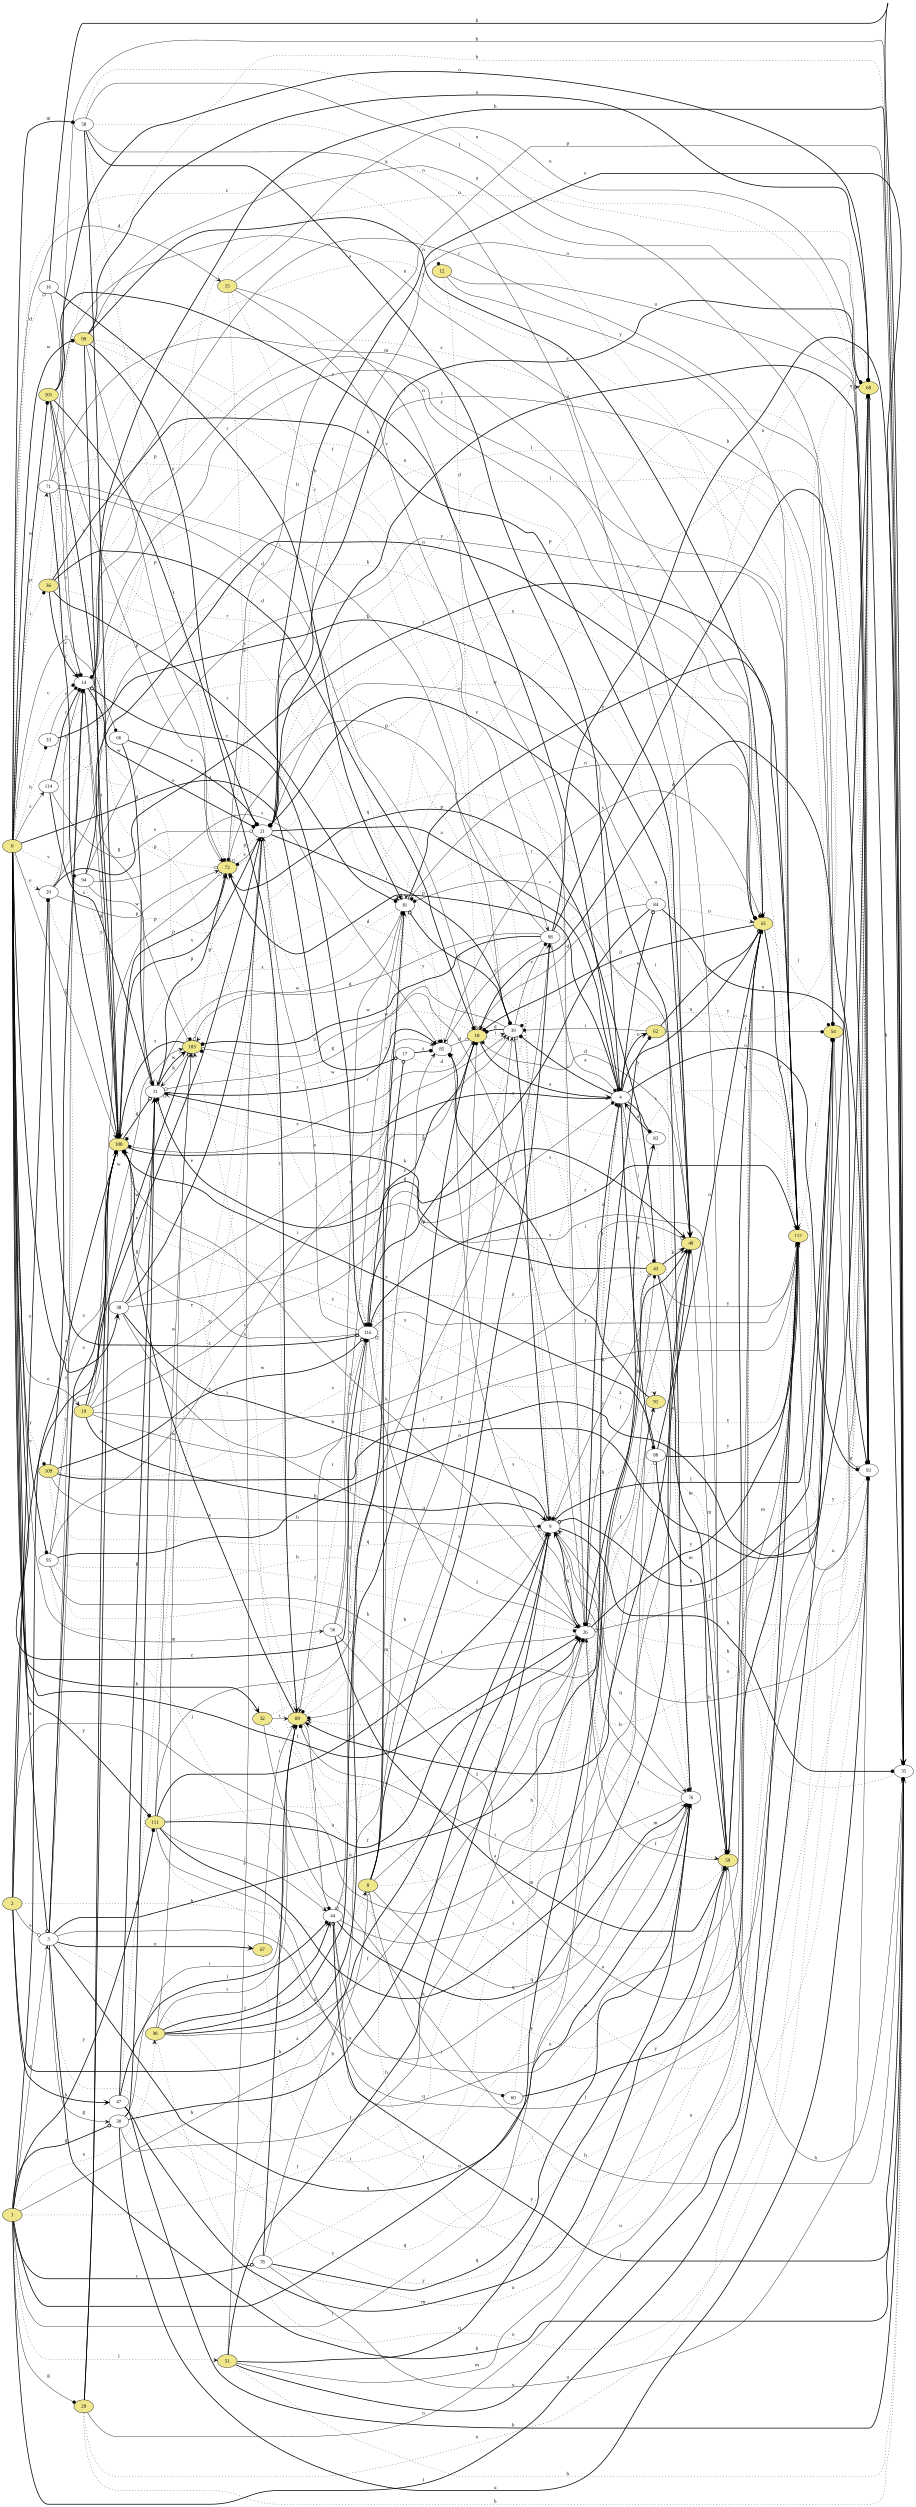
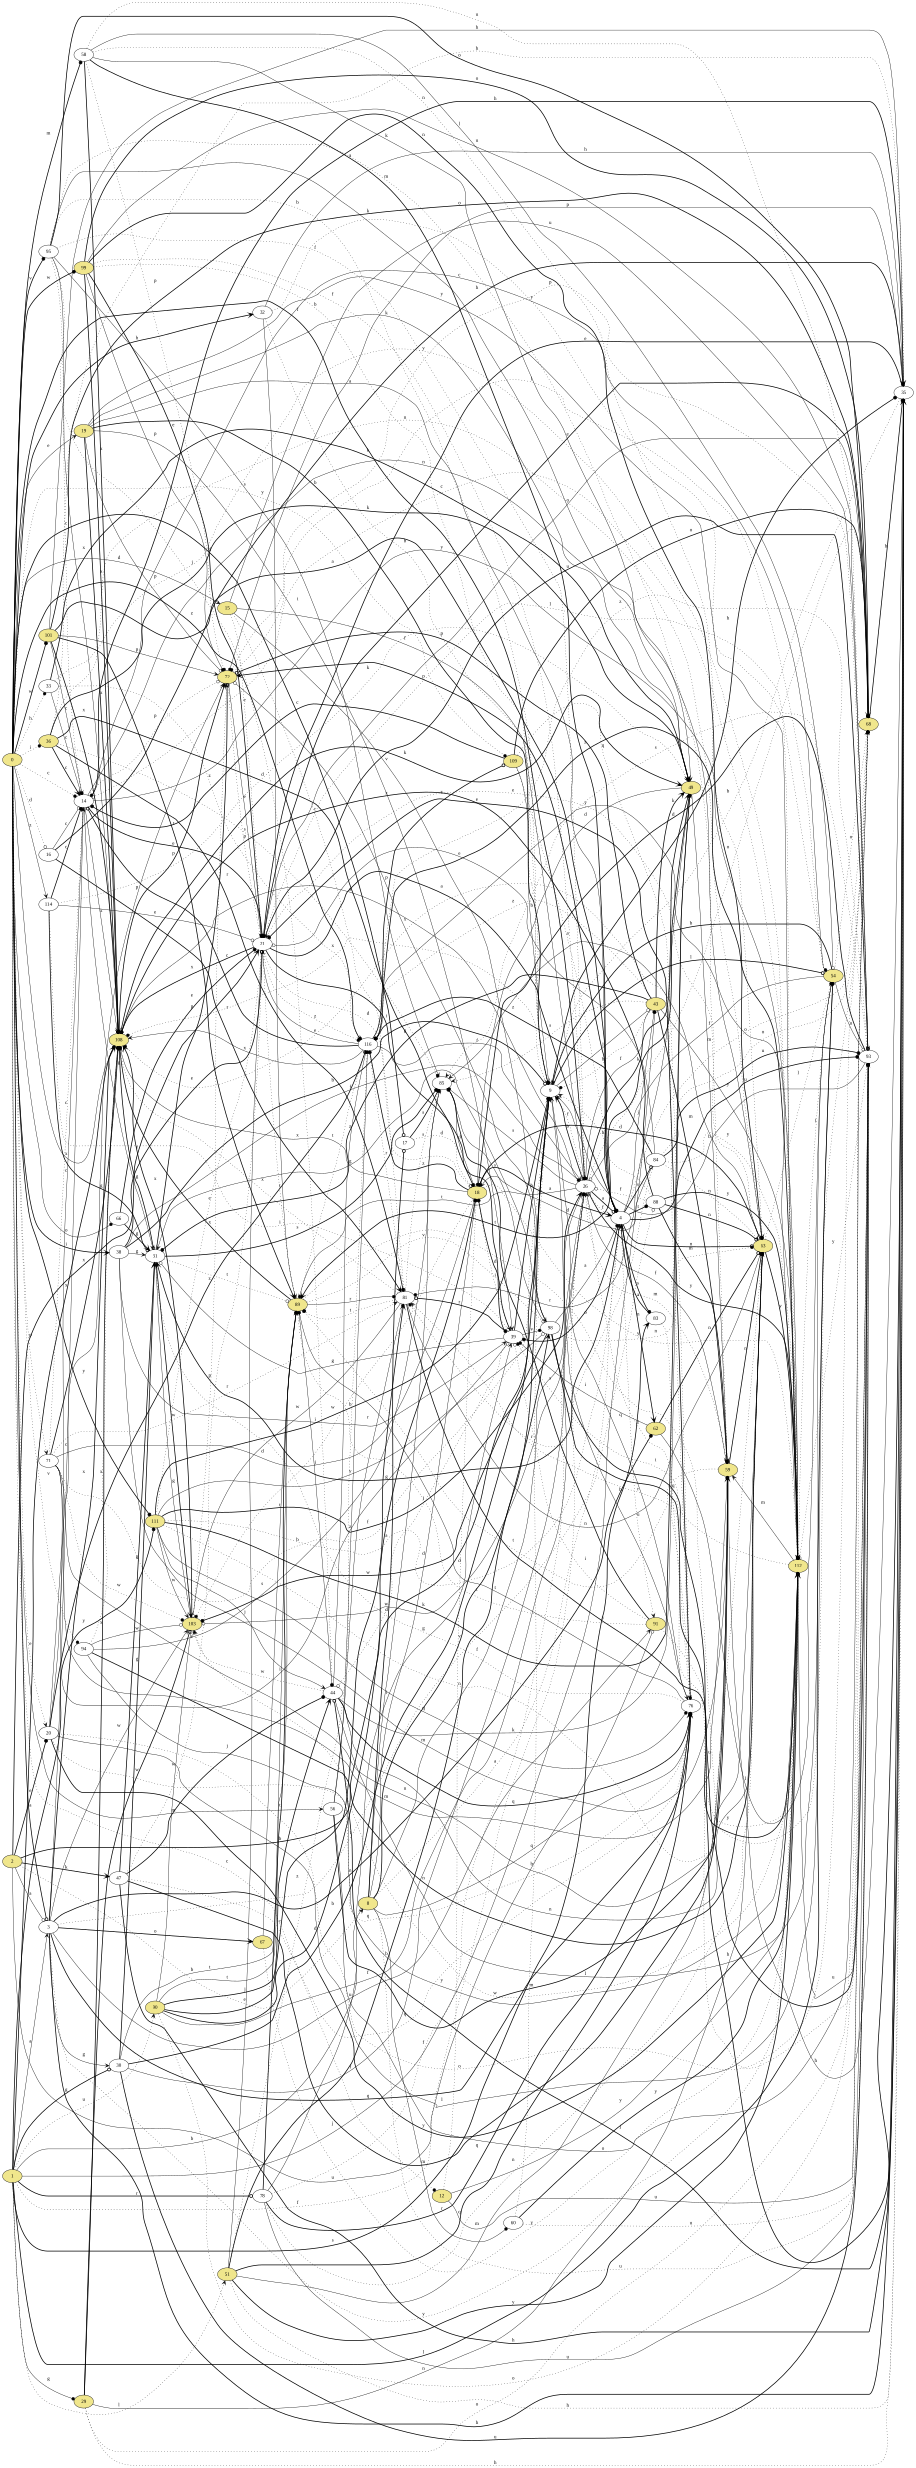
edge "109" -> "116": reversed
node "32": fillcolor khaki -> white
